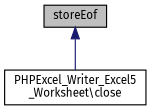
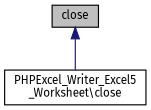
node "storeEof": label "storeEof" -> "close"
